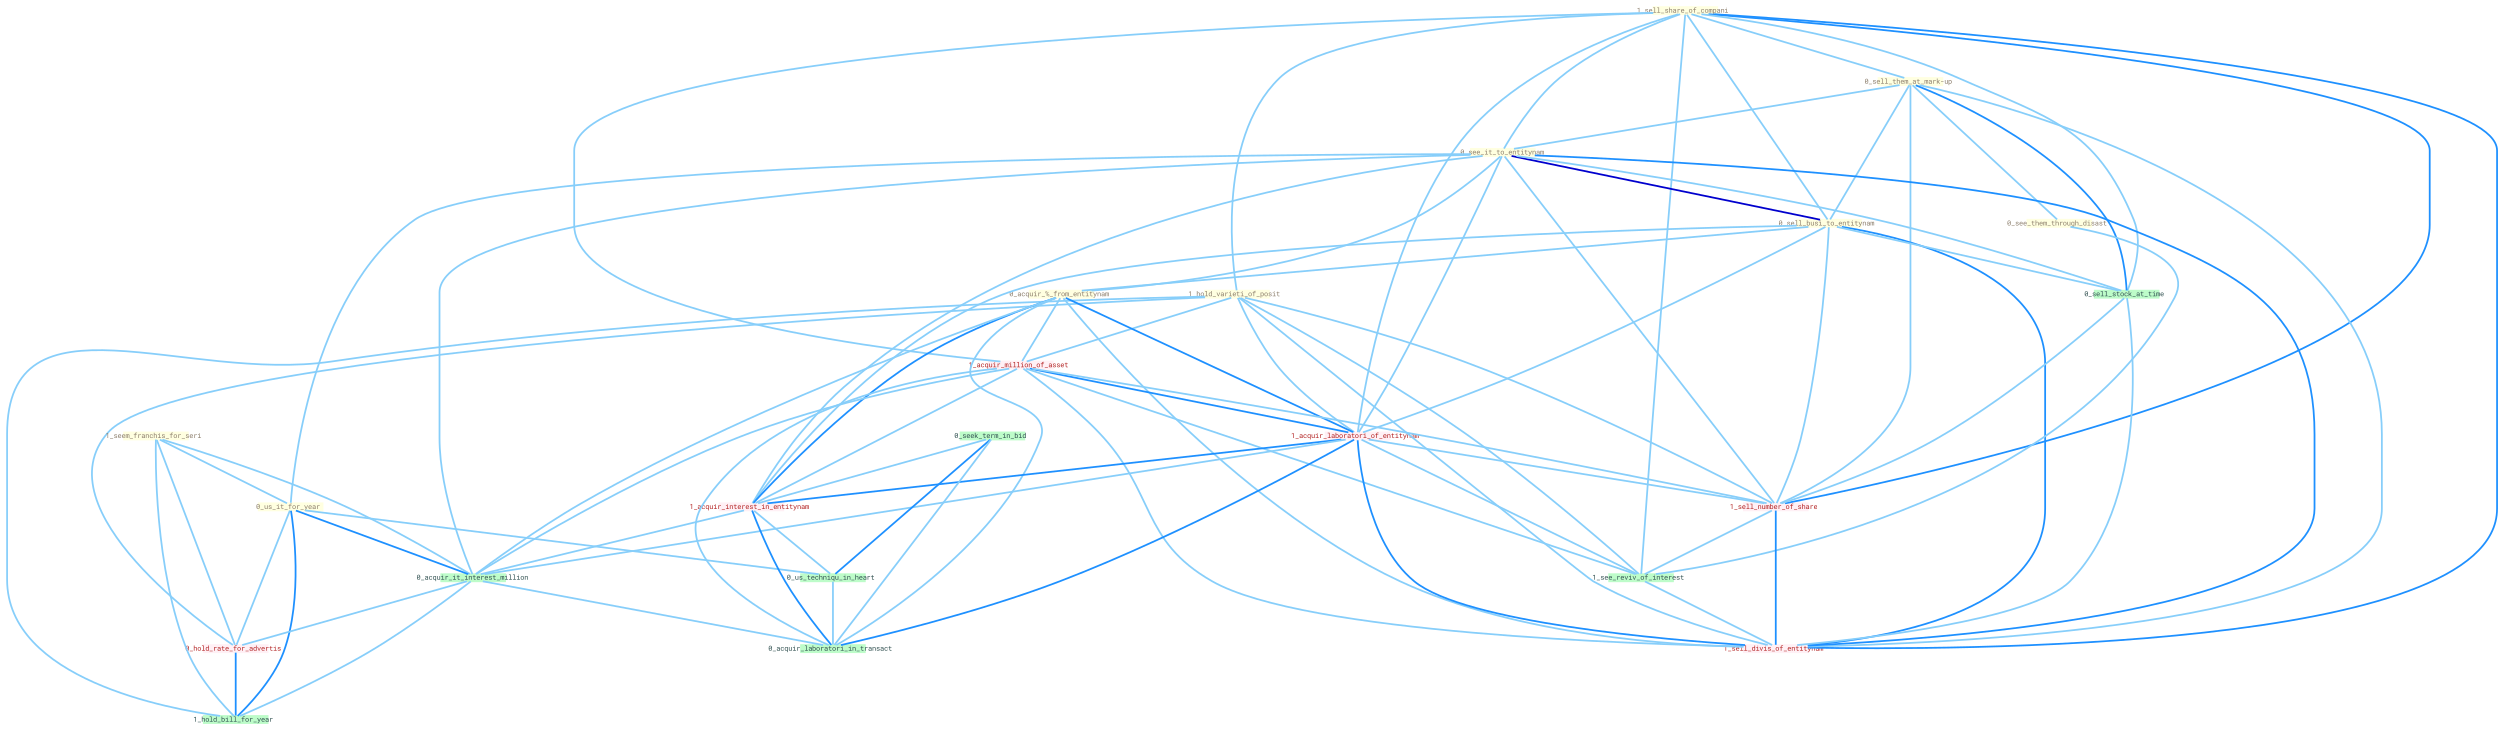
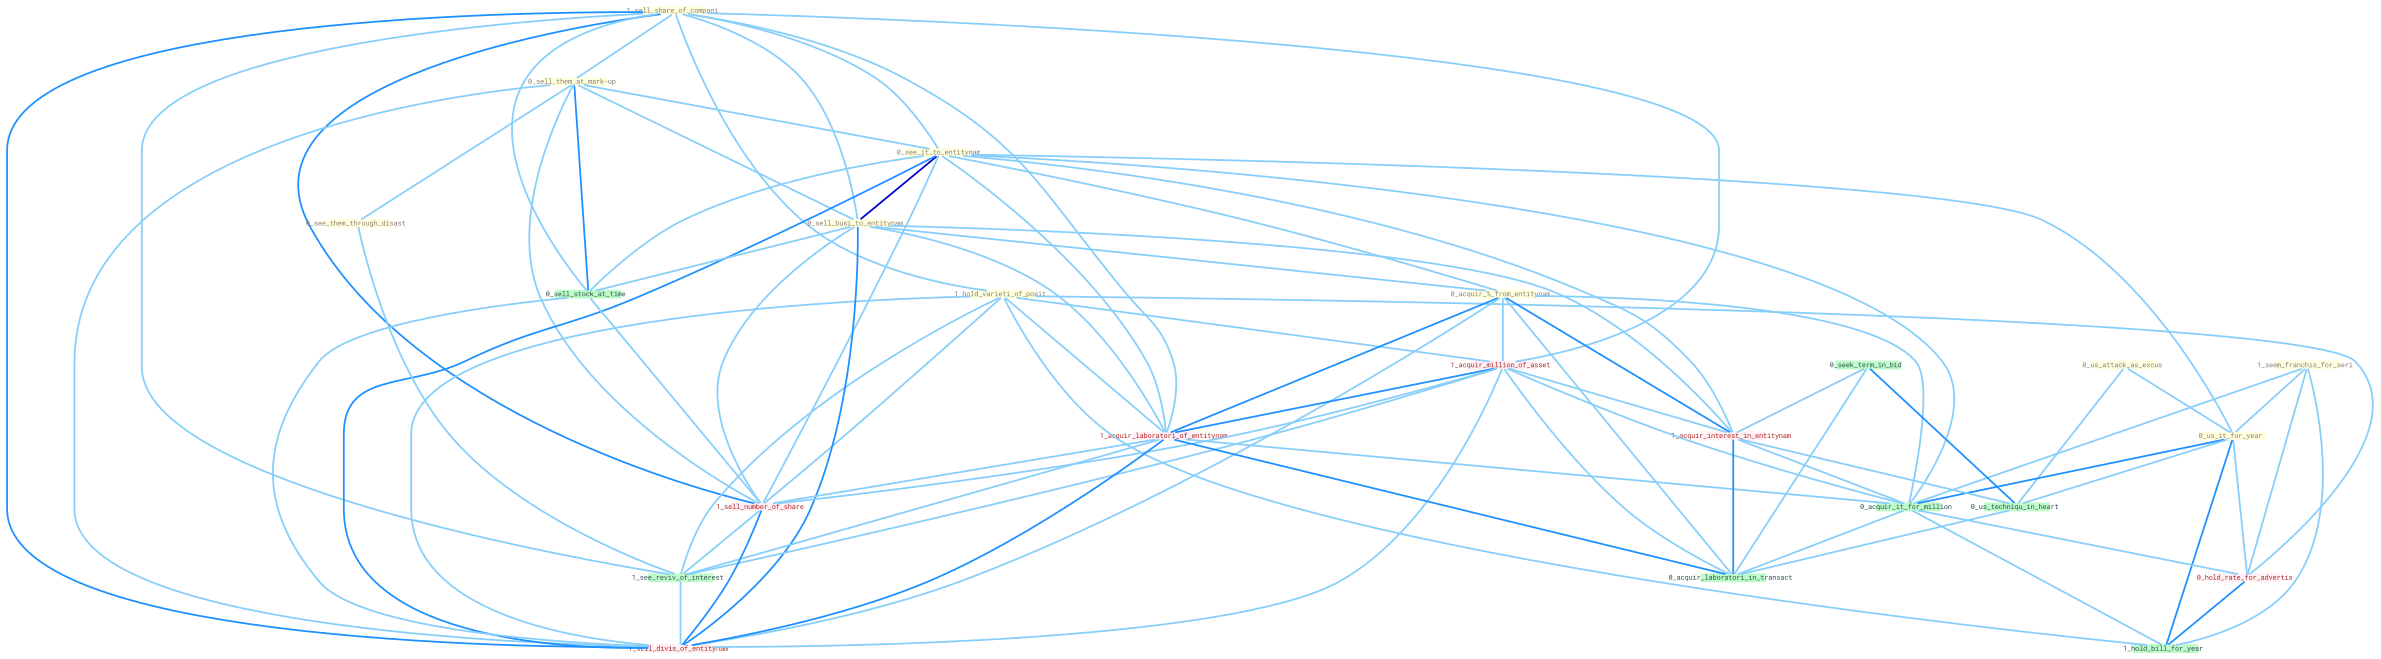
node "0_us_attack_as_excus": added
edge "1_acquir_laboratori_of_entitynam" -- "1_acquir_interest_in_entitynam": removed
node "0_acquir_it_interest_million": label "0_acquir_it_interest_million" -> "0_acquir_it_for_million"
